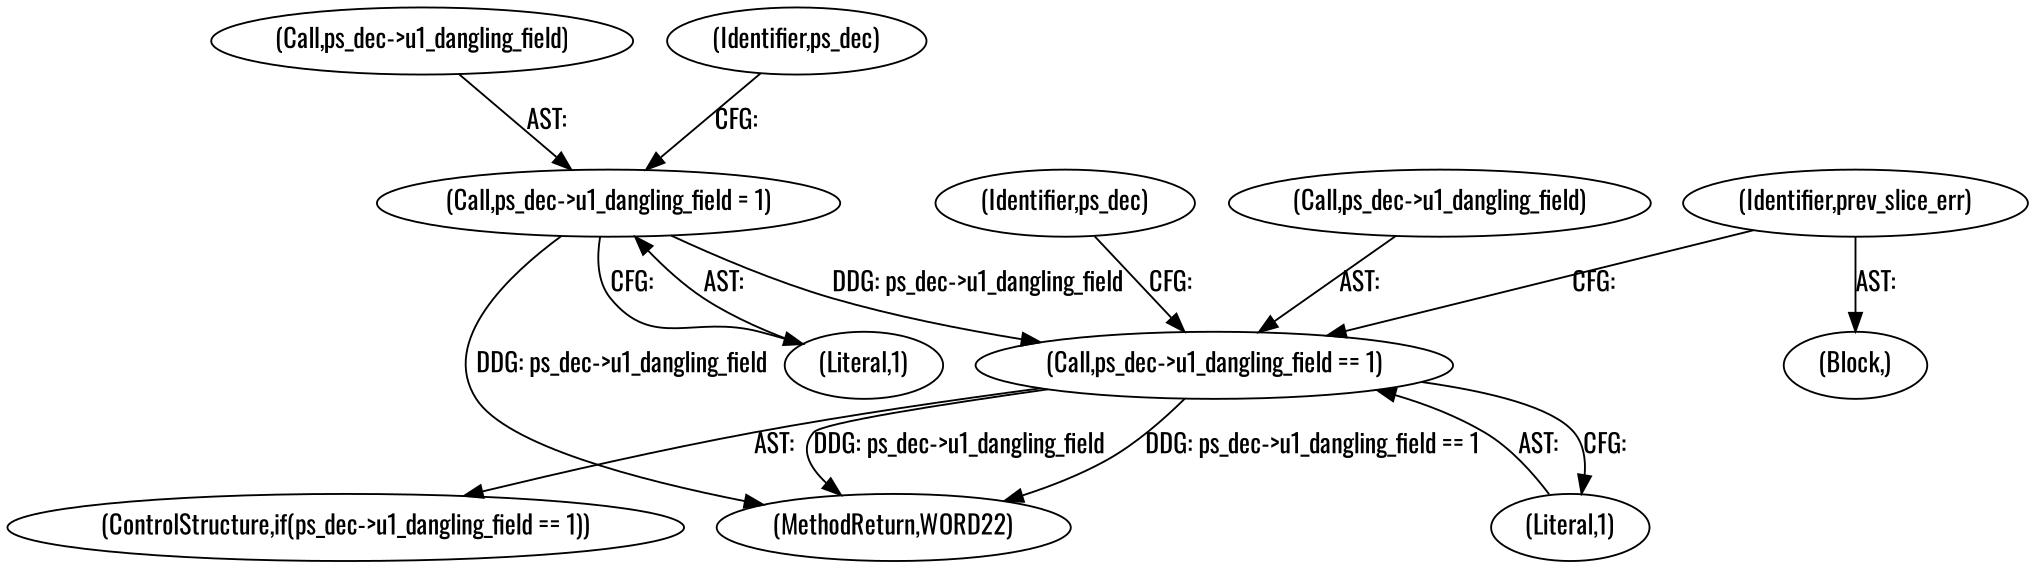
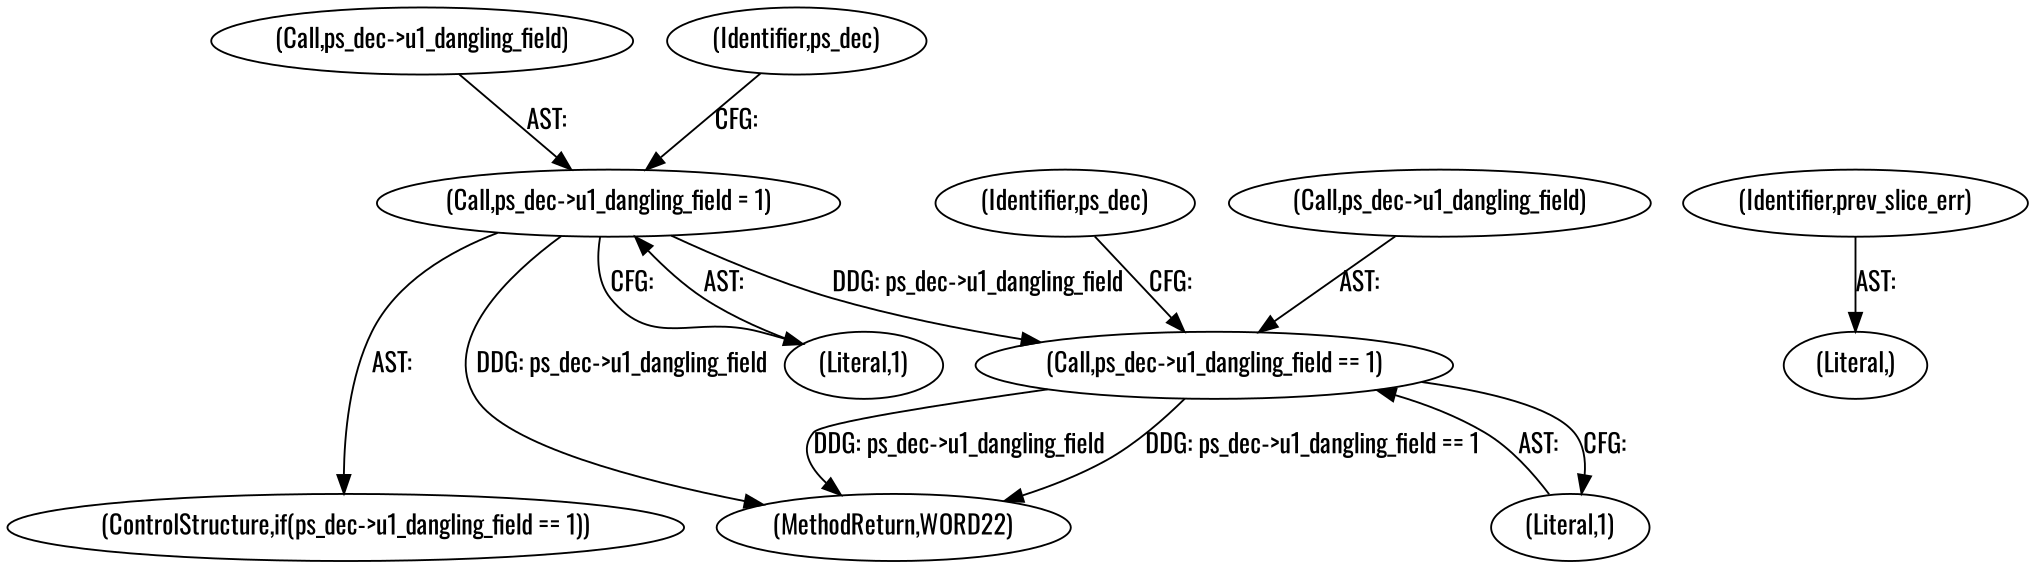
edge "(Identifier,prev_slice_err)" -> "(Call,ps_dec->u1_dangling_field == 1)": removed, label "CFG:"
node "(Block,)": label "(Block,)" -> "(Literal,)"
edge "(Call,ps_dec->u1_dangling_field == 1)" -> "(ControlStructure,if(ps_dec->u1_dangling_field == 1))": now "(Call,ps_dec->u1_dangling_field = 1)" -> "(ControlStructure,if(ps_dec->u1_dangling_field == 1))"
